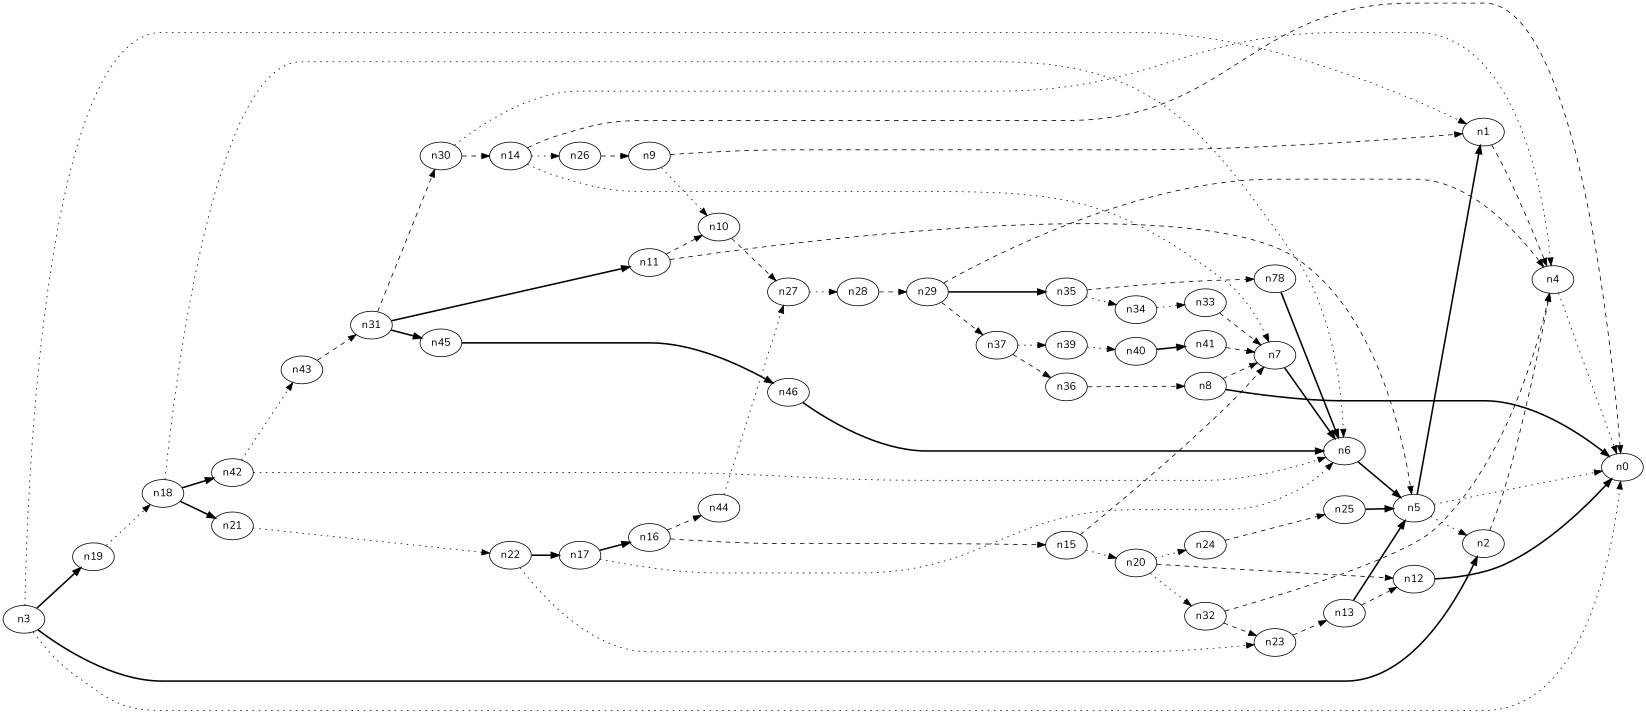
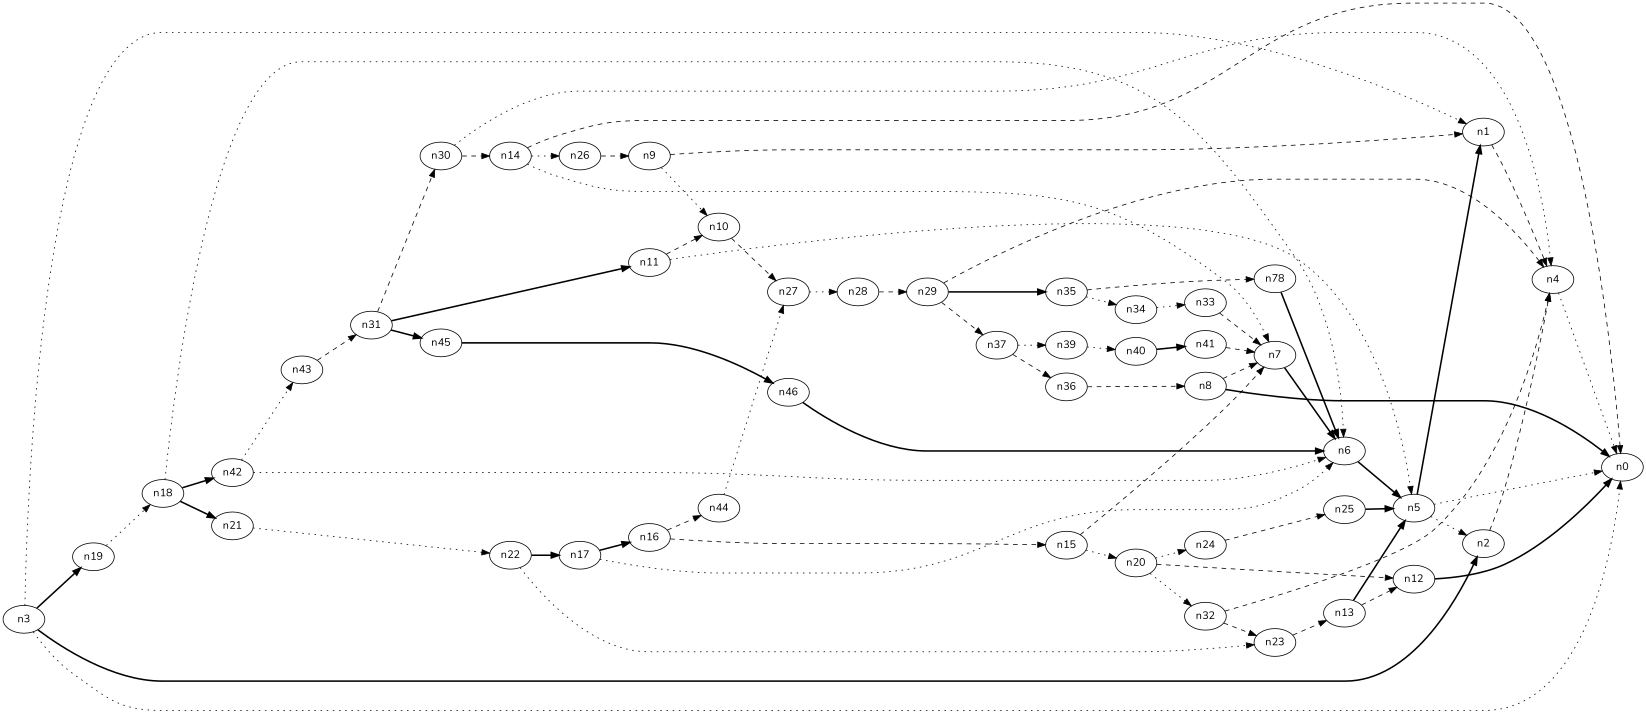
edge "n11" -> "n5": style dashed -> dotted
